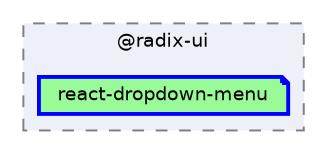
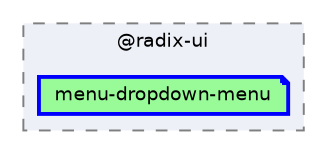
node "react-dropdown-menu": label "react-dropdown-menu" -> "menu-dropdown-menu"
